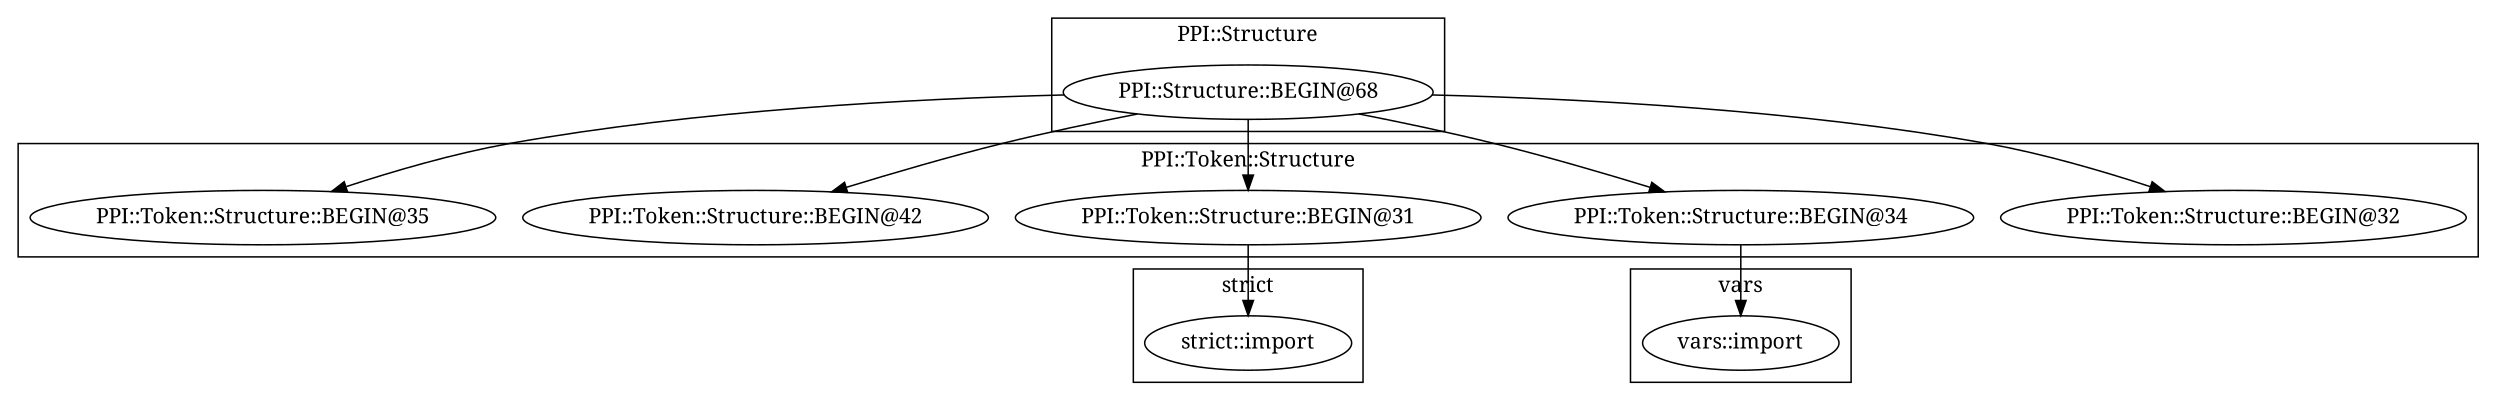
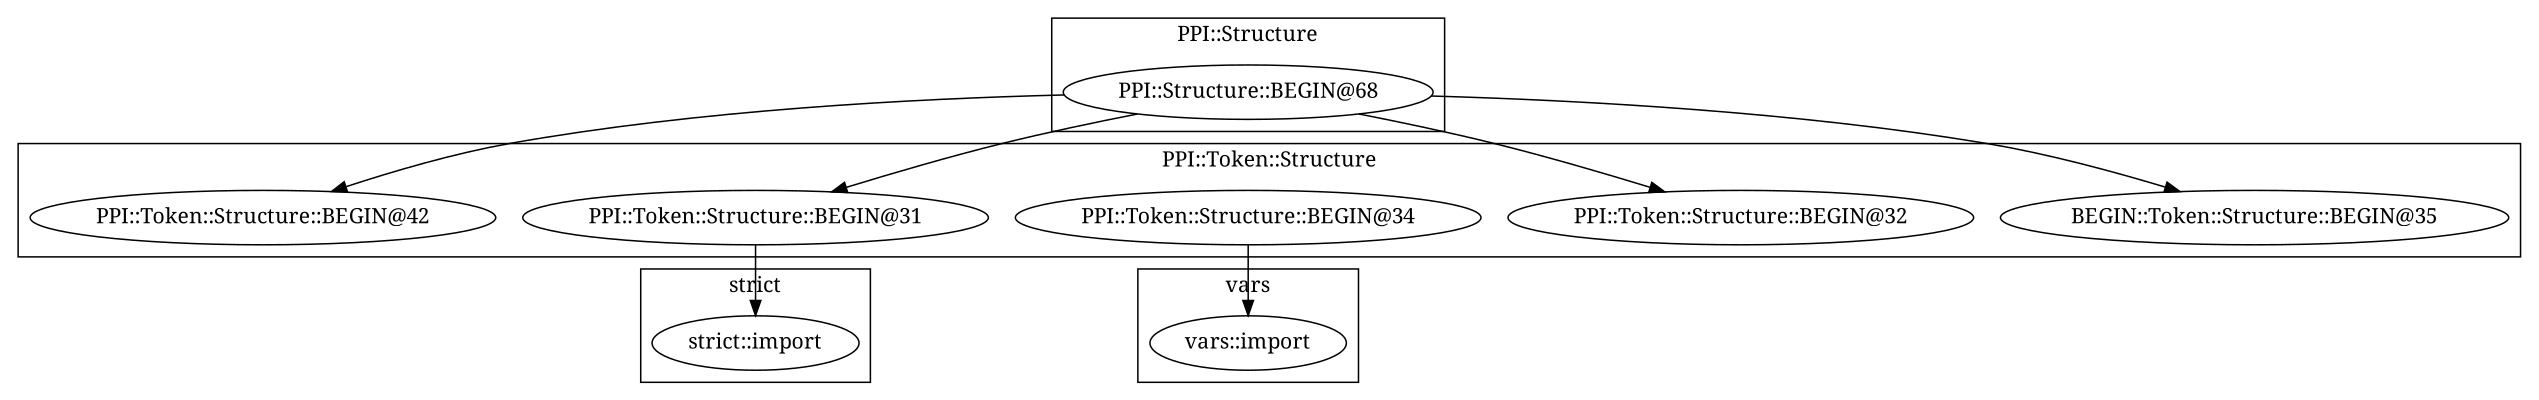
edge "PPI::Structure::BEGIN@68" -> "PPI::Token::Structure::BEGIN@34": removed
node "PPI::Token::Structure::BEGIN@35": label "PPI::Token::Structure::BEGIN@35" -> "BEGIN::Token::Structure::BEGIN@35"
